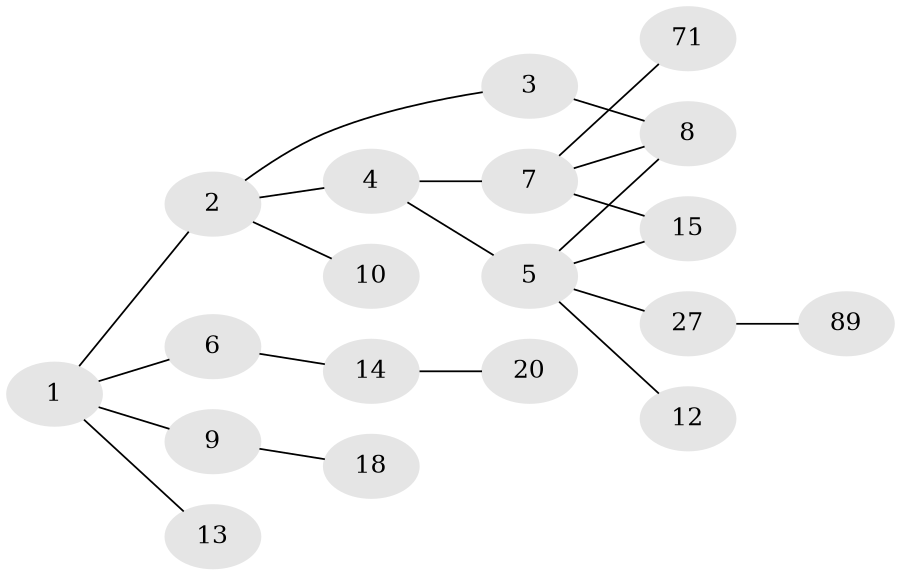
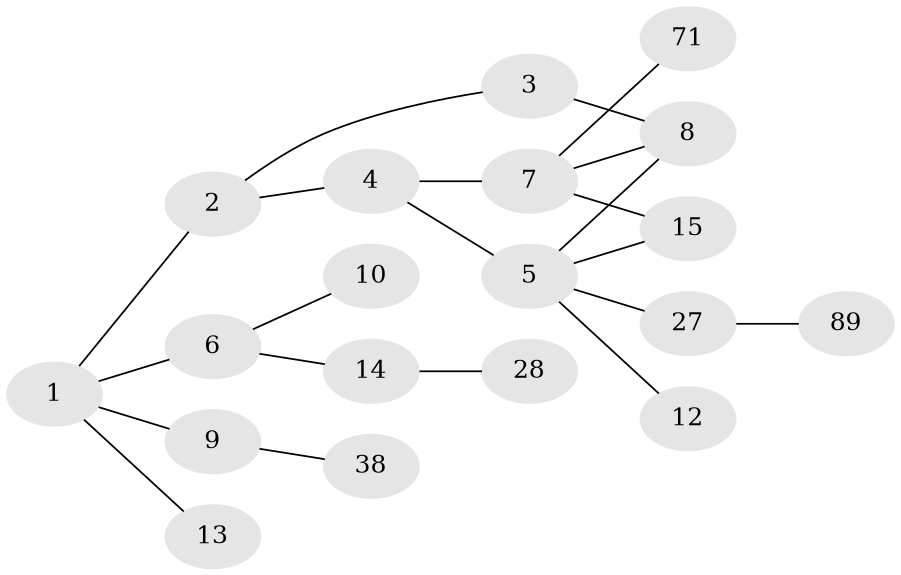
edge "2" -- "10": now "6" -- "10"
node "20": label "20" -> "28"
node "18": label "18" -> "38"
